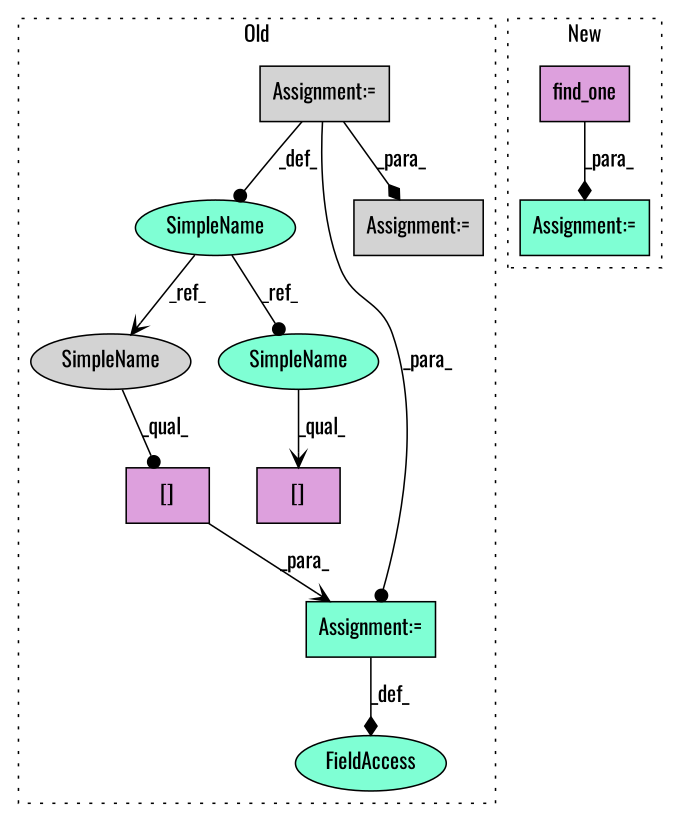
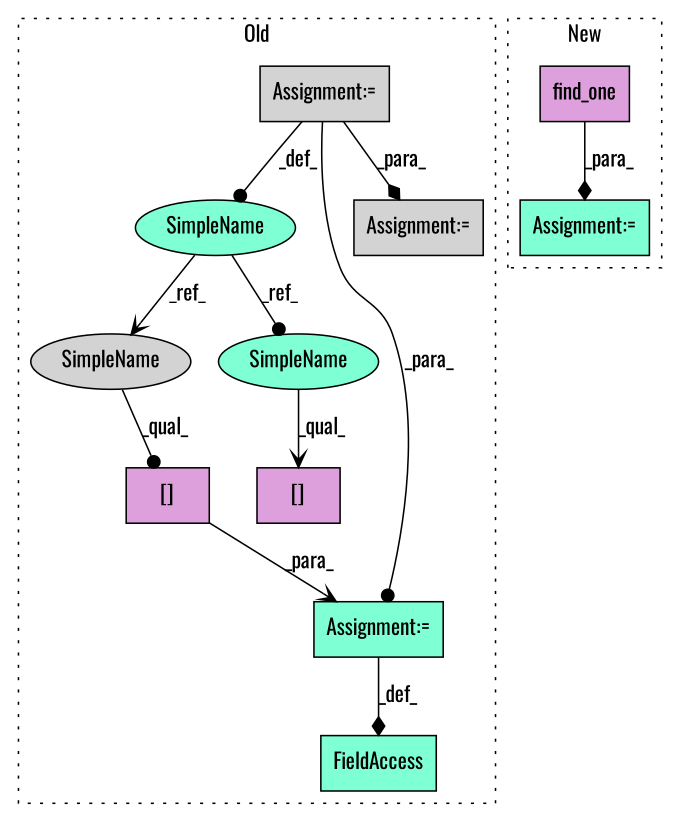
node "FieldAccess": shape ellipse -> box
